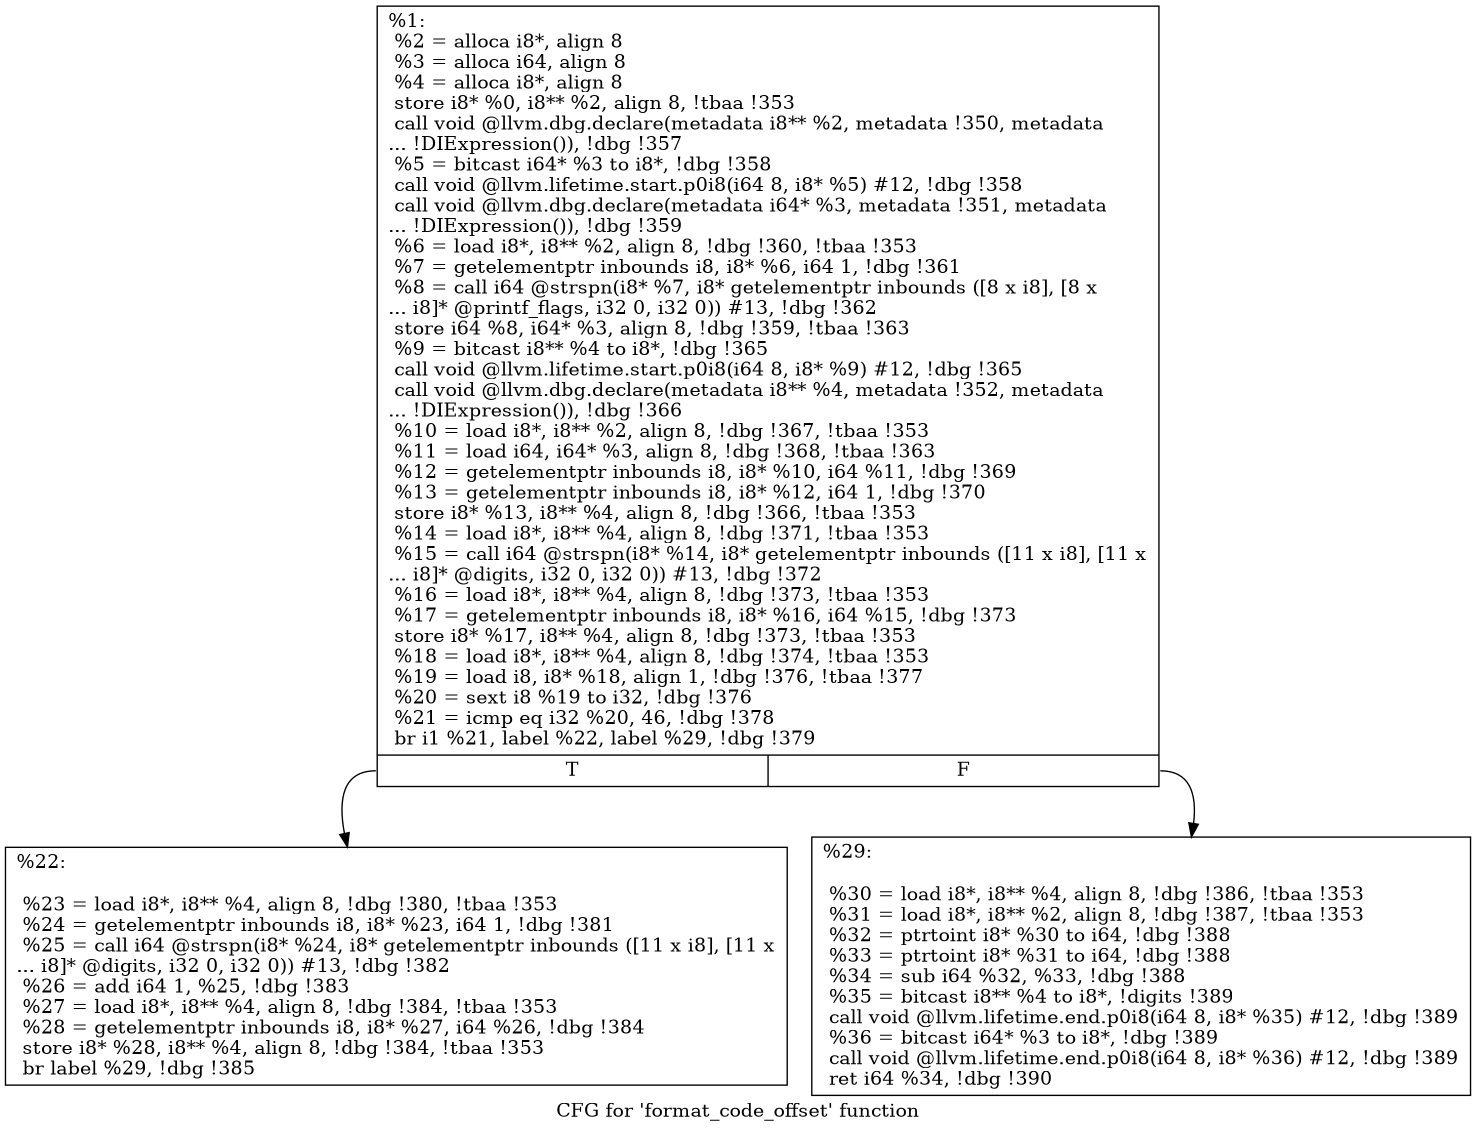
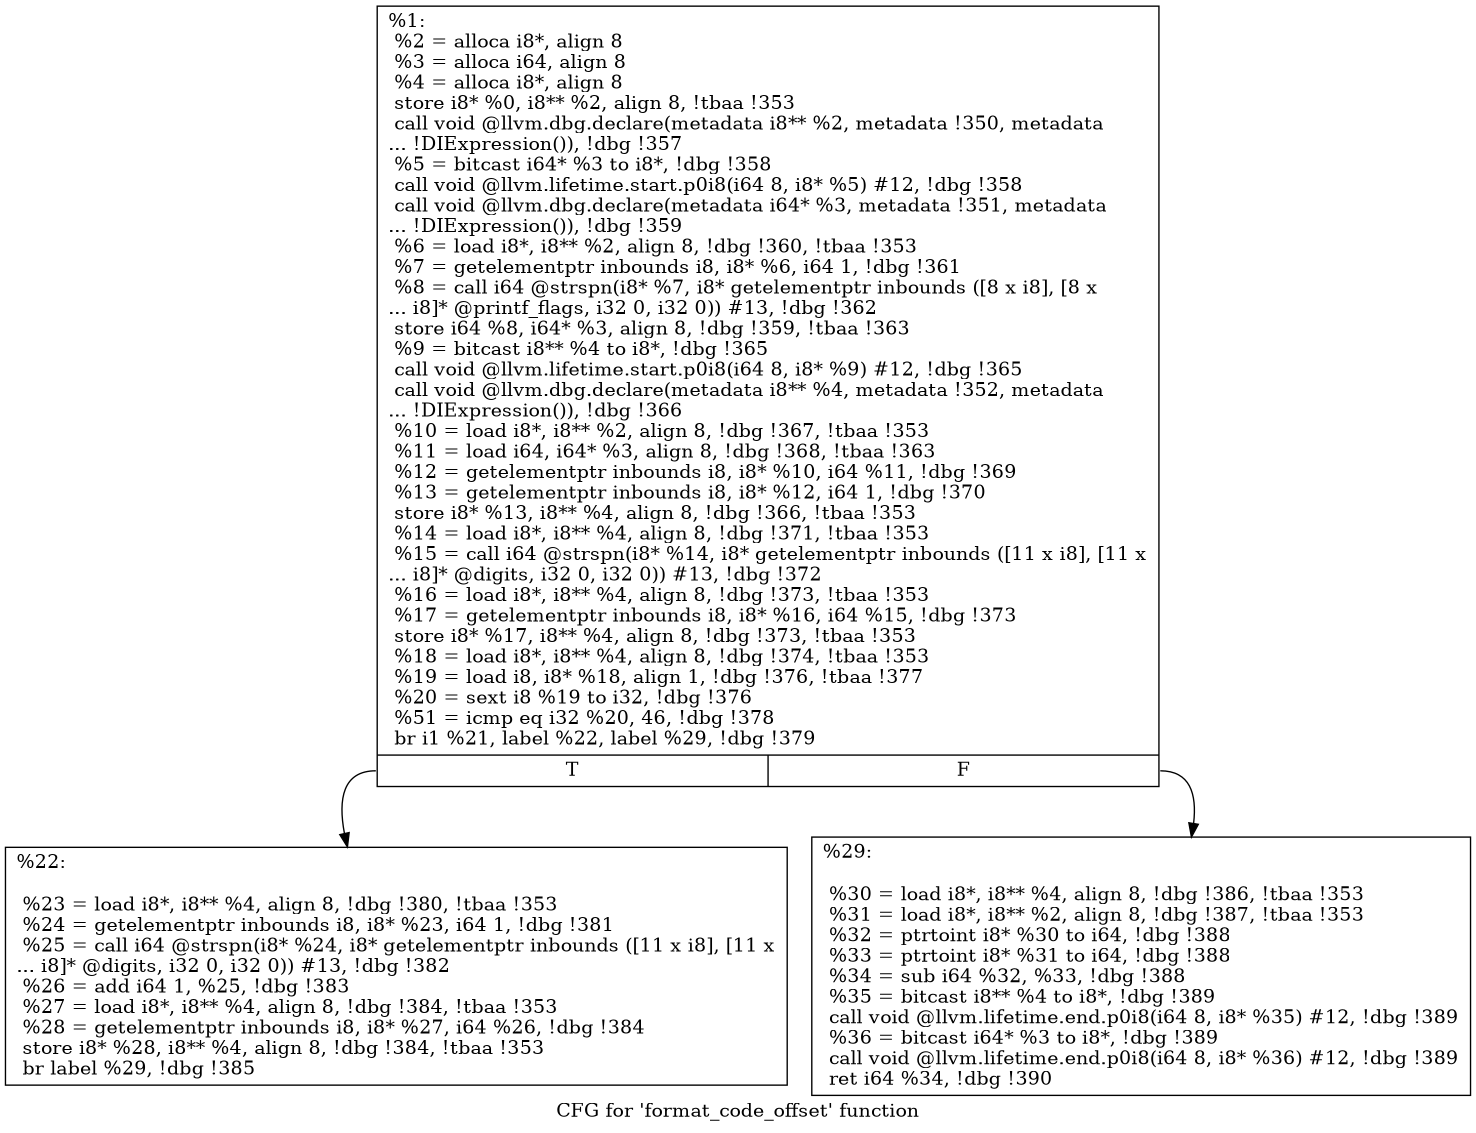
node "%1:": text "%21 = icmp eq i32 %20, 46, !dbg !378" -> "%51 = icmp eq i32 %20, 46, !dbg !378"
node "%29:": text "%35 = bitcast i8** %4 to i8*, !digits !389" -> "%35 = bitcast i8** %4 to i8*, !dbg !389"
